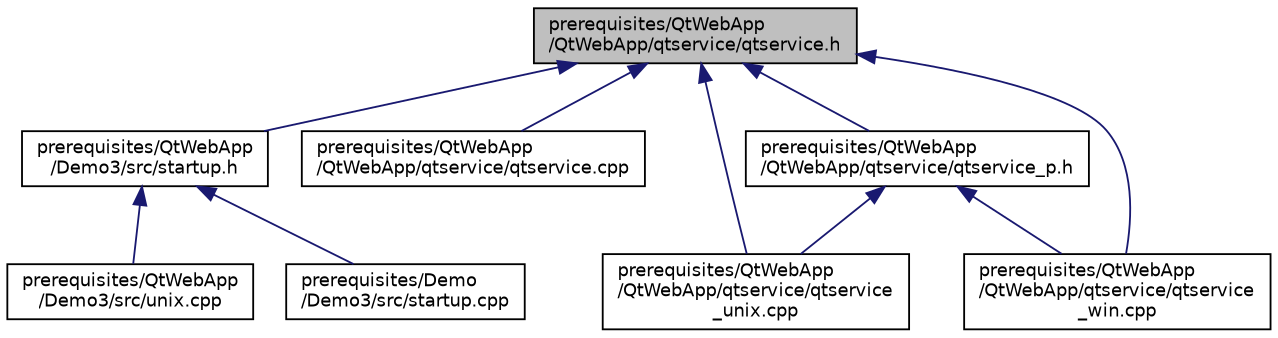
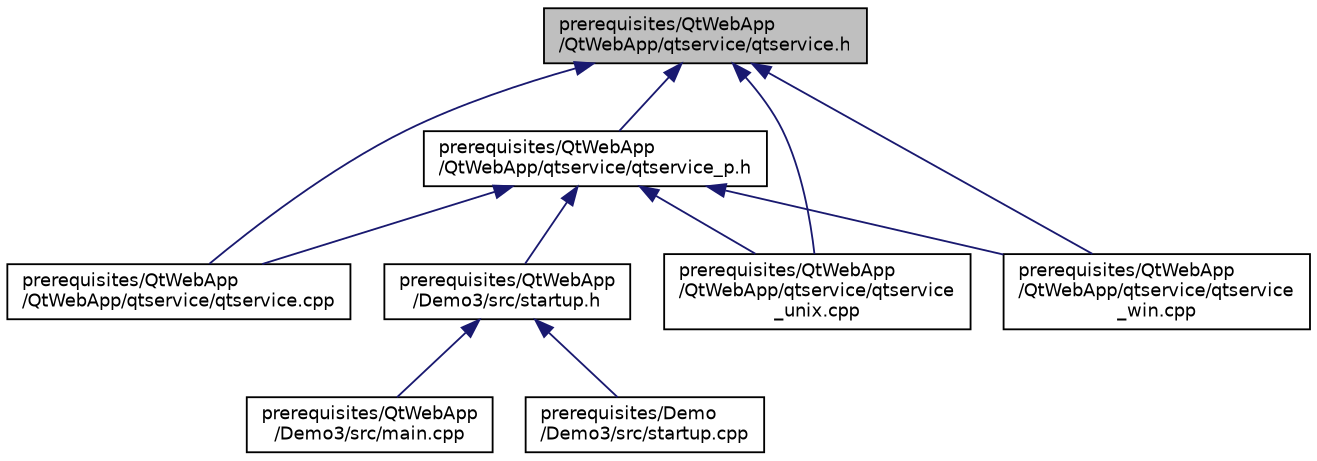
edge "prerequisites/QtWebApp /Demo3/src/startup.h" -> "prerequisites/QtWebApp /QtWebApp/qtservice/qtservice.h": now "prerequisites/QtWebApp /Demo3/src/startup.h" -> "prerequisites/QtWebApp /QtWebApp/qtservice/qtservice_p.h"
edge "prerequisites/QtWebApp /QtWebApp/qtservice/qtservice.cpp" -> "prerequisites/QtWebApp /QtWebApp/qtservice/qtservice_p.h": added
node "prerequisites/QtWebApp /Demo3/src/unix.cpp": label "prerequisites/QtWebApp /Demo3/src/unix.cpp" -> "prerequisites/QtWebApp /Demo3/src/main.cpp"
